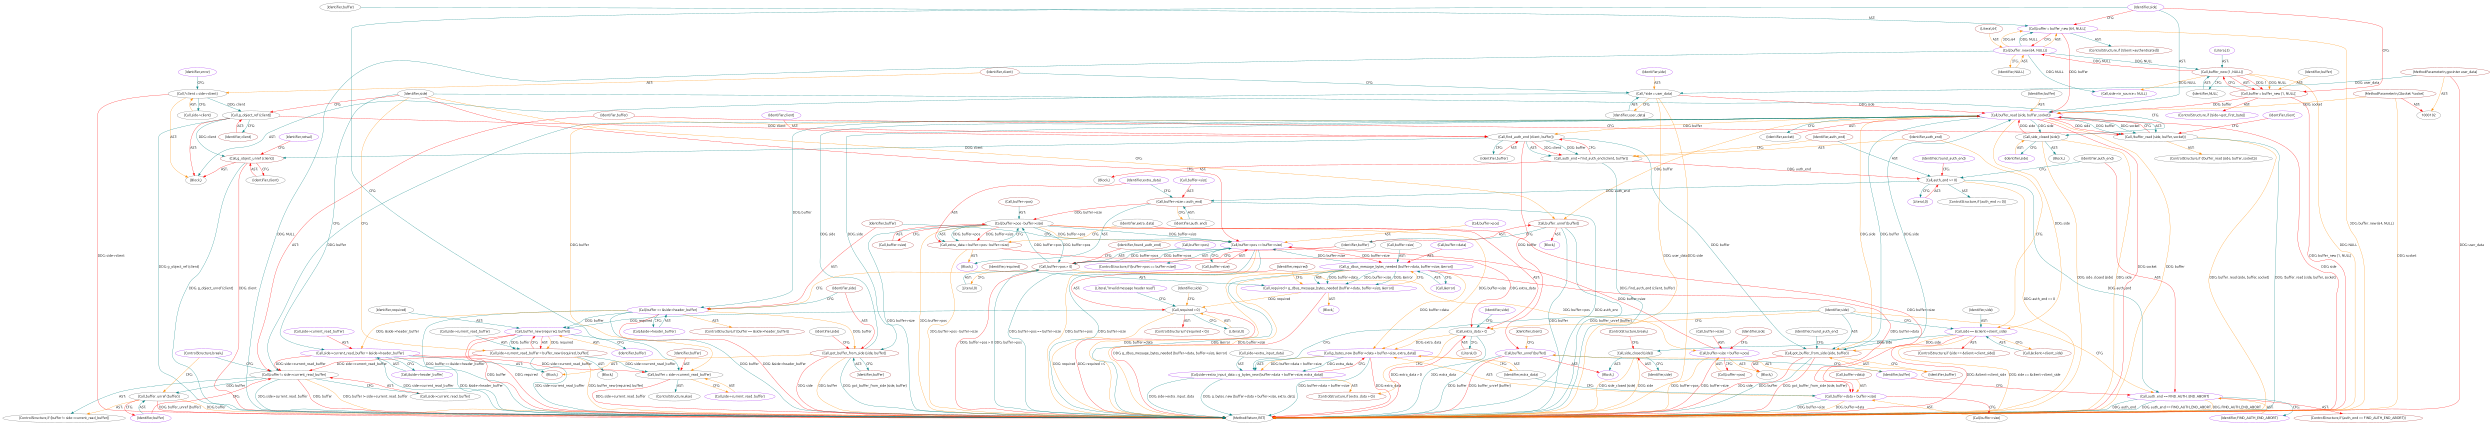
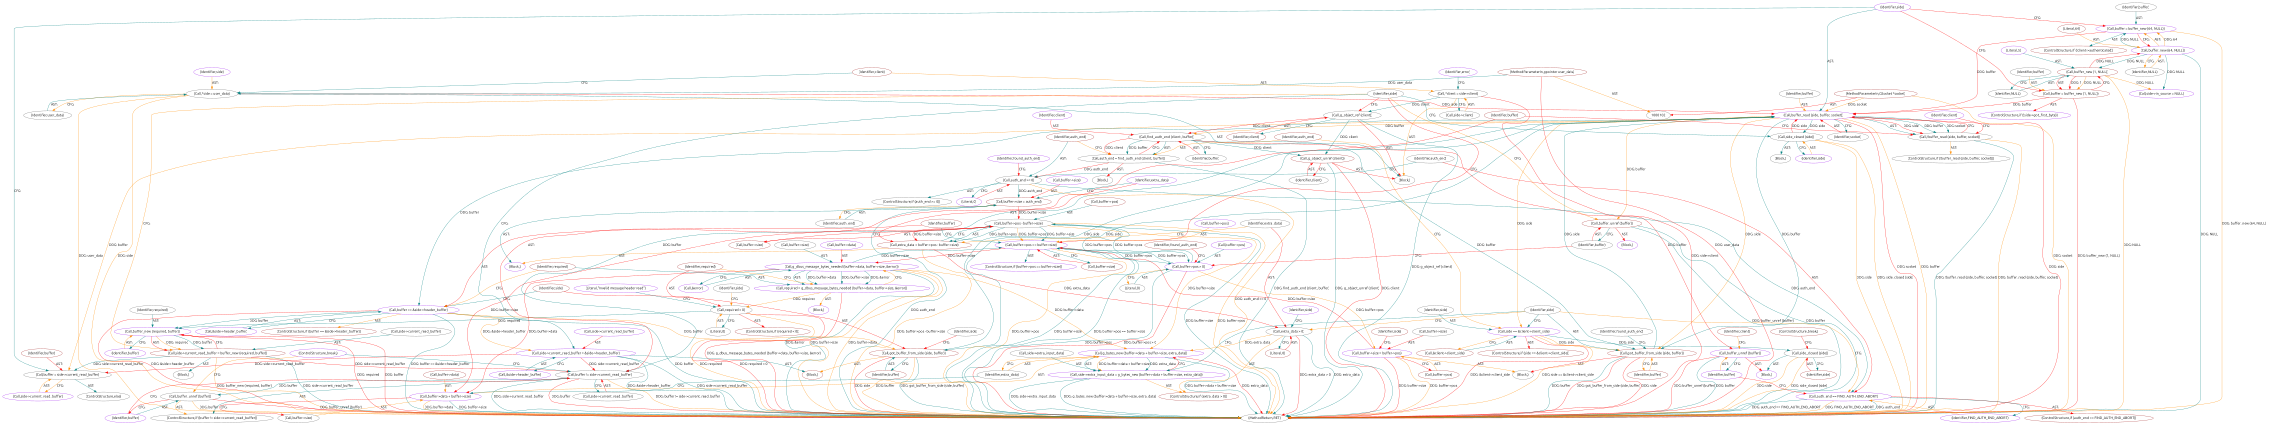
node "(Identifier,retval)": removed
node "(Call,buffer->pos > 0)": color brown -> purple
edge "(Call,extra_data > 0)" -> "(ControlStructure,if (extra_data > 0))": label "CFG: " -> "AST: "
edge "(Call,buffer = side->current_read_buffer)" -> "(MethodReturn,RET)": removed, label "DDG: side->current_read_buffer"
